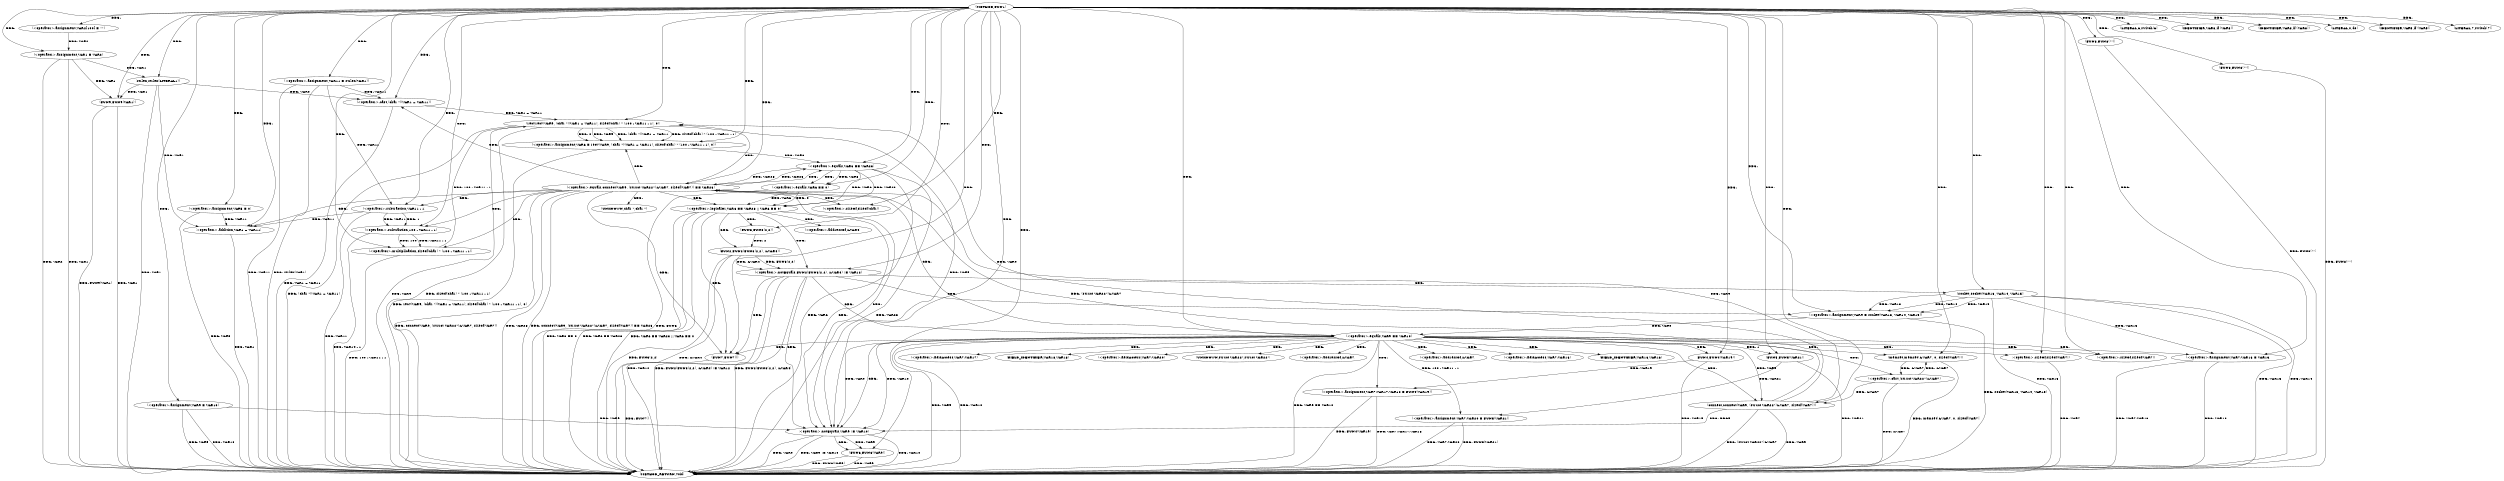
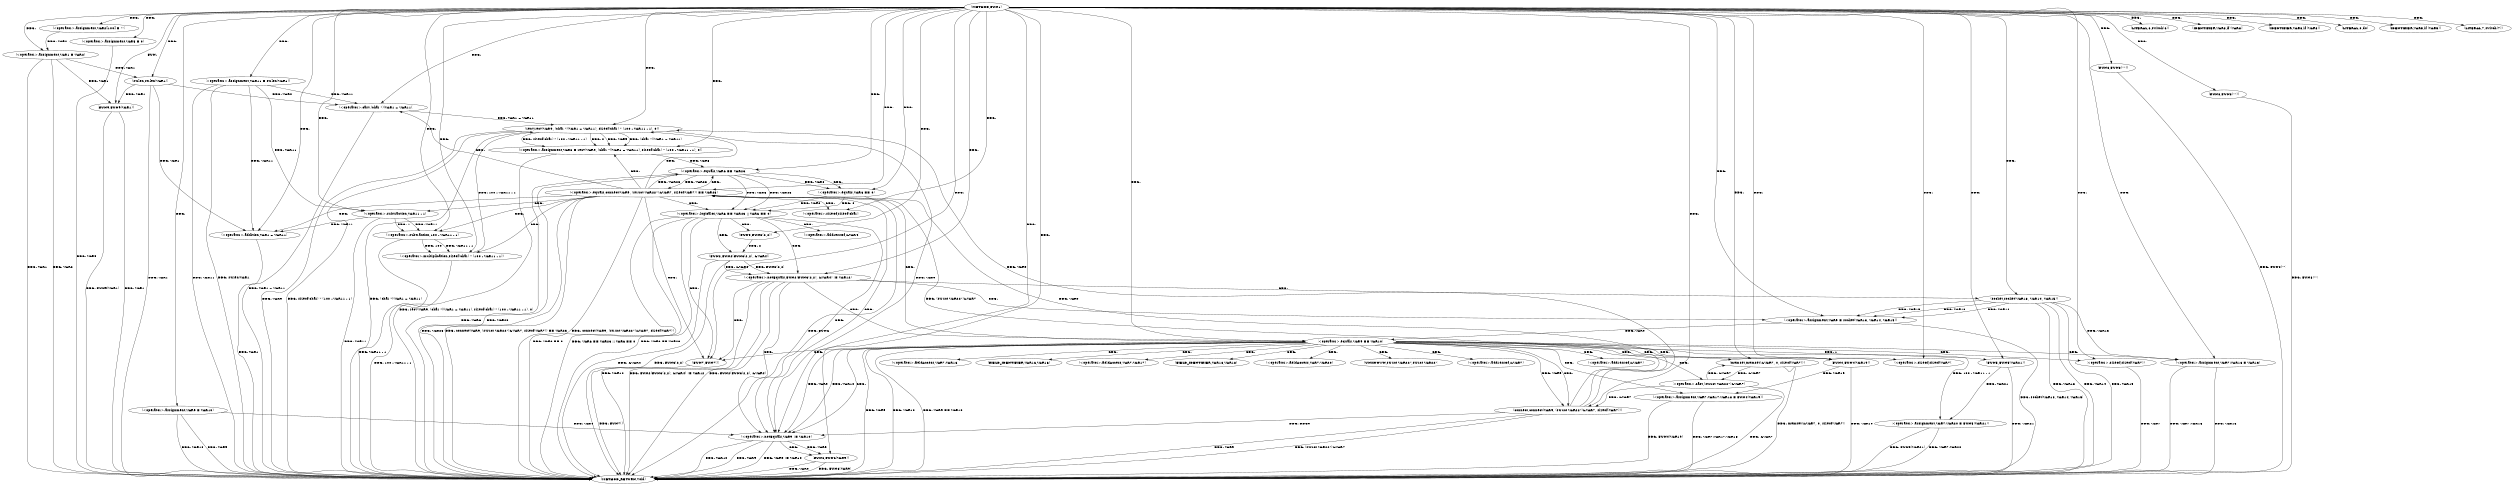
edge "(METHOD,FUN1)" -> "(FUN9,FUN9(VAR1))": label "DDG: " -> "FUN: "
node "(strlen,strlen(LITERAL1))": label "(strlen,strlen(LITERAL1))" -> "(strlen,strlen(VAR1))"
edge "(METHOD,FUN1)" -> "(<operator>.subtraction,100 - VAR11 - 1)": label "CDG: " -> "DDG: "
node "(UNKNOWN,char *,char *)": removed
edge "(<operator>.assignment,VAR5 = 0)" -> "(<operator>.addition,VAR1 + VAR11)": now "(<operator>.assignment,VAR11 = strlen(VAR1))" -> "(<operator>.addition,VAR1 + VAR11)"
edge "(<operator>.subtraction,100 - VAR11 - 1)" -> "(METHOD_RETURN,void)": label "DDG: VAR14 - 1" -> "DDG: VAR11 - 1"
